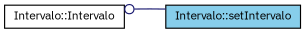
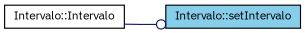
edge "Intervalo::setIntervalo" -> "Intervalo::Intervalo": reversed
